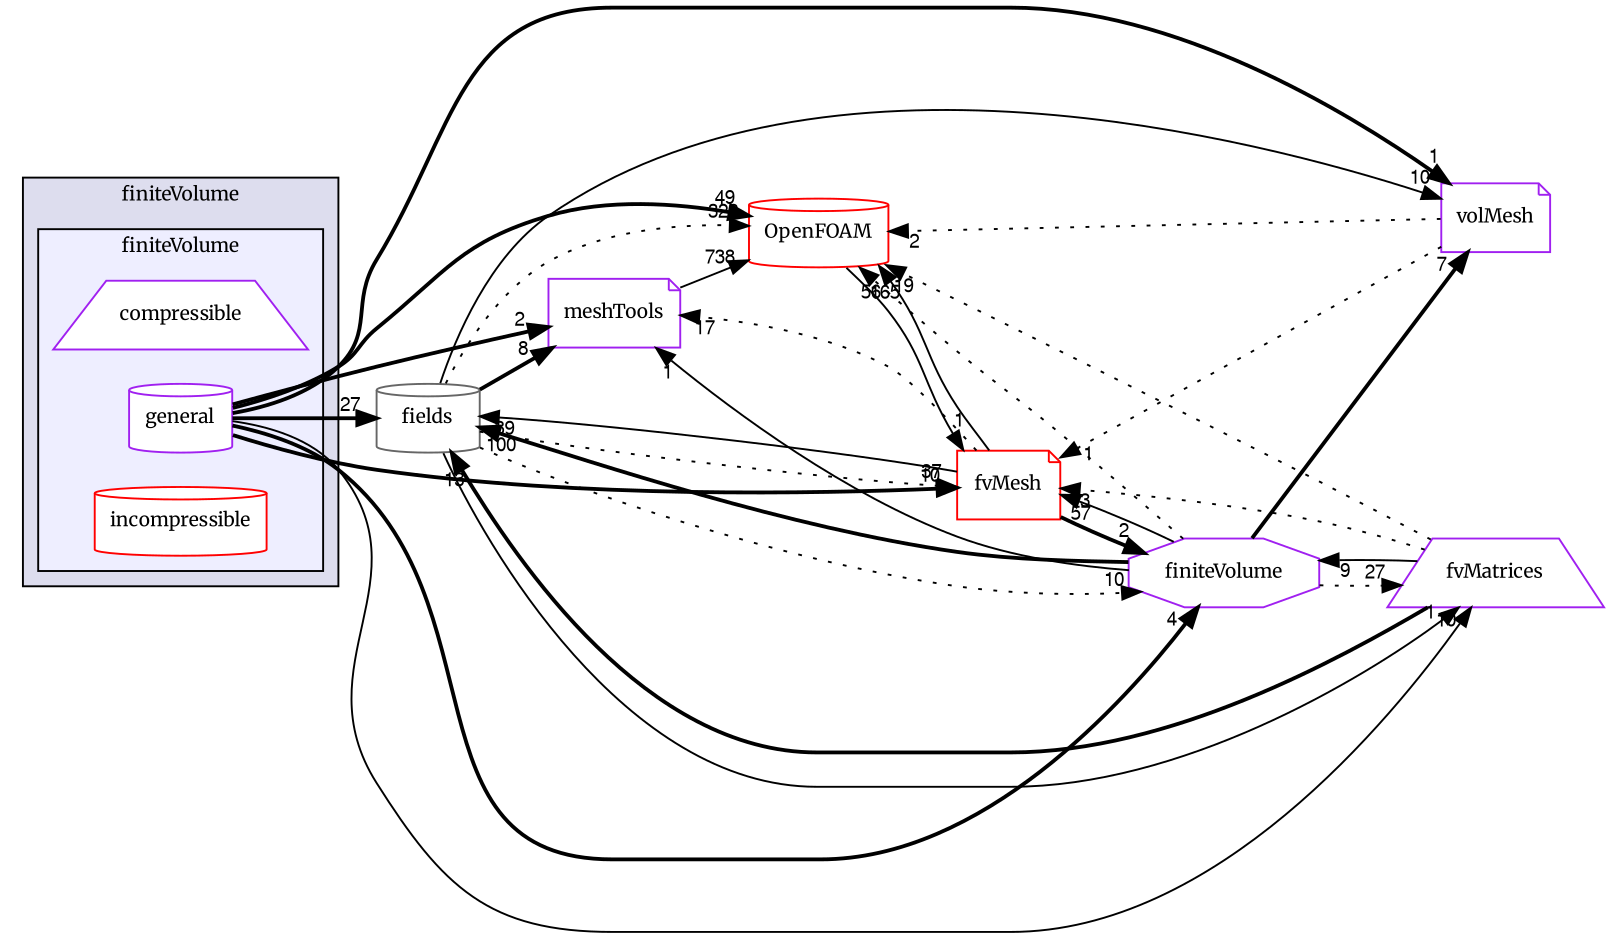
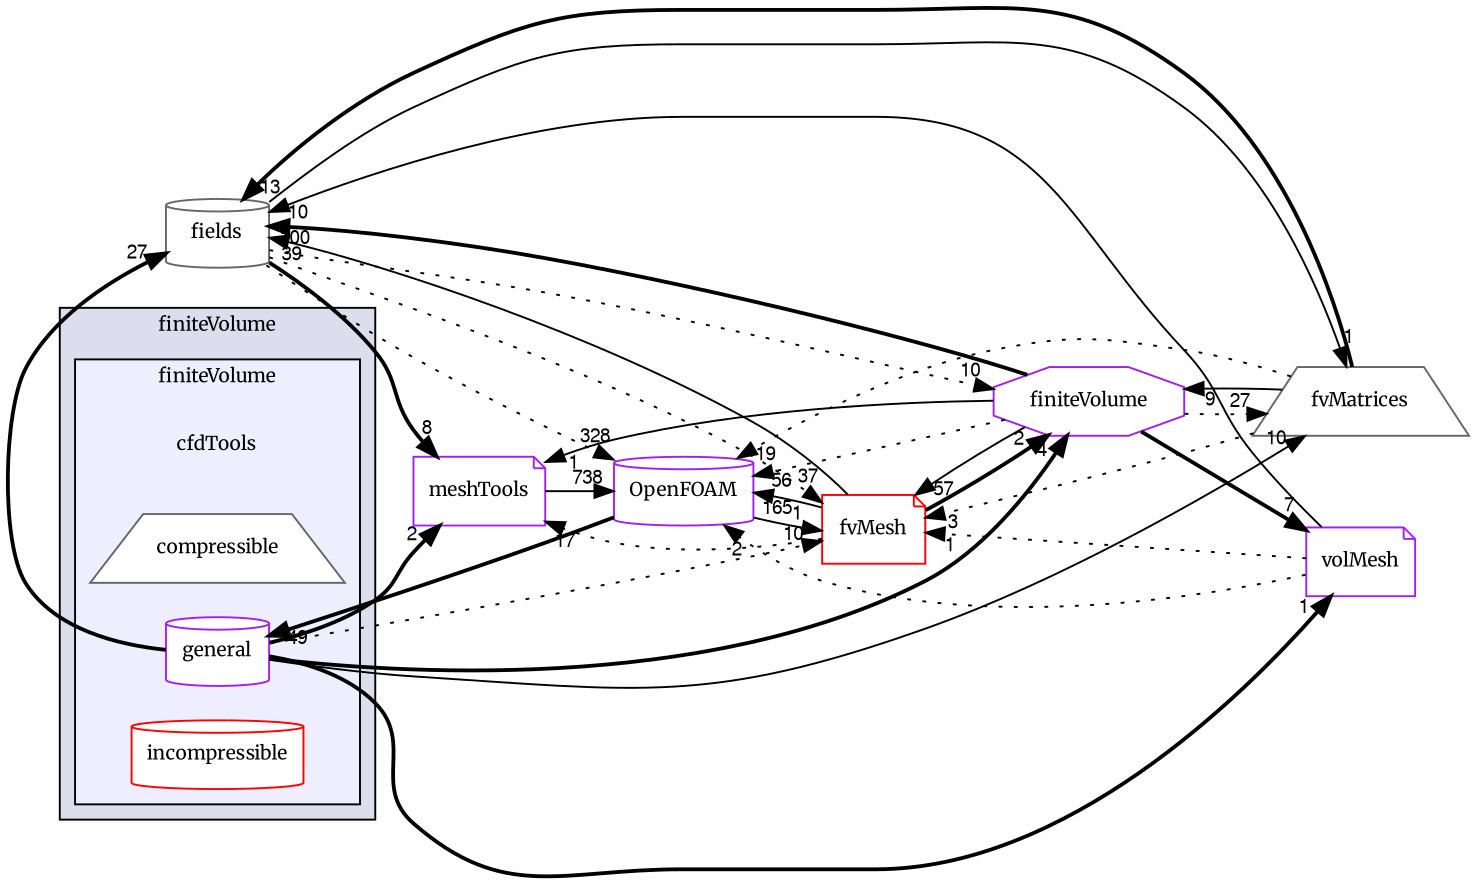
edge "fields" -> "volMesh": reversed
node "OpenFOAM": color red -> purple
edge "general" -> "OpenFOAM": reversed
node "compressible": color purple -> gray40
node "cfdTools": added
edge "general" -> "fvMesh": style bold -> dotted
node "fvMatrices": color purple -> gray40
